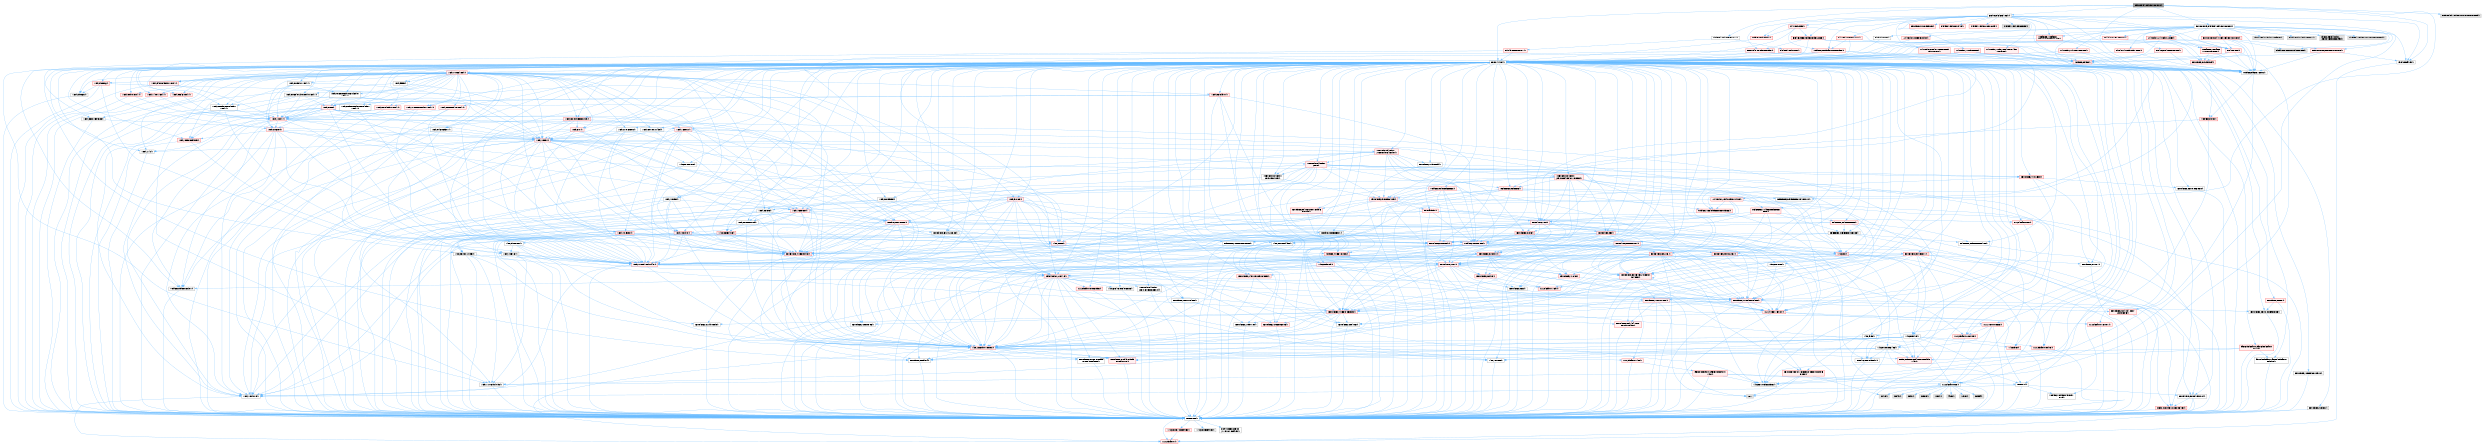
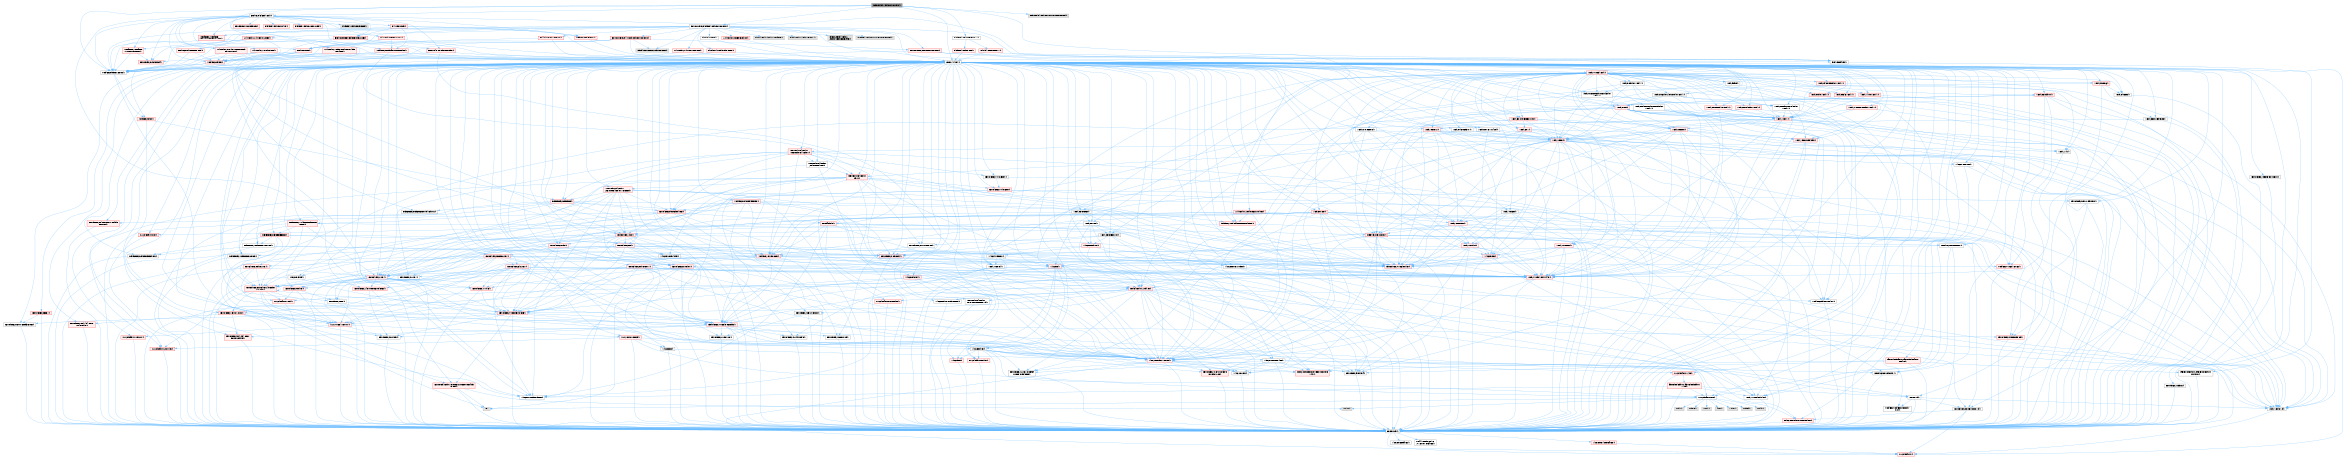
edge "Internationalization /Text.h" -> "Internationalization /CulturePointer.h": reversed
edge "Math/RotationMatrix.h" -> "CoreTypes.h": added
